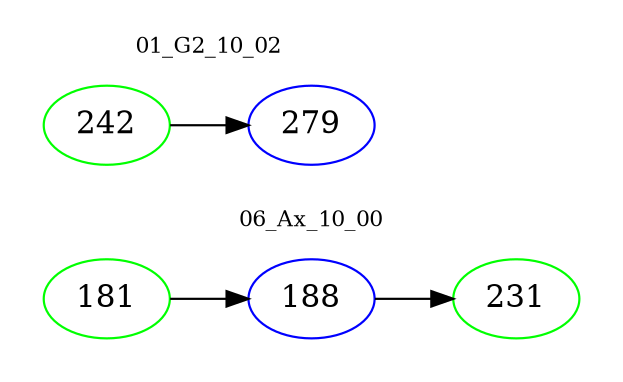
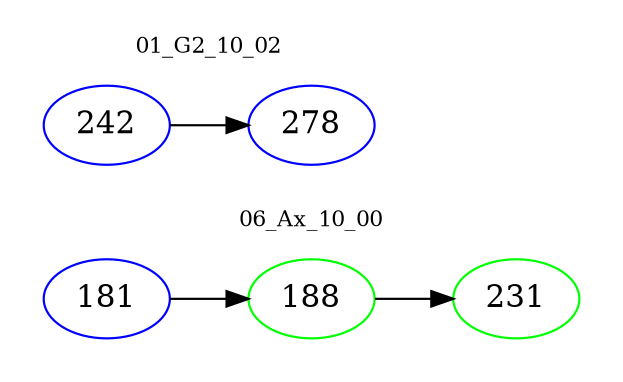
node "242": color green -> blue
node "279": label "279" -> "278"
node "181": color green -> blue
node "188": color blue -> green
